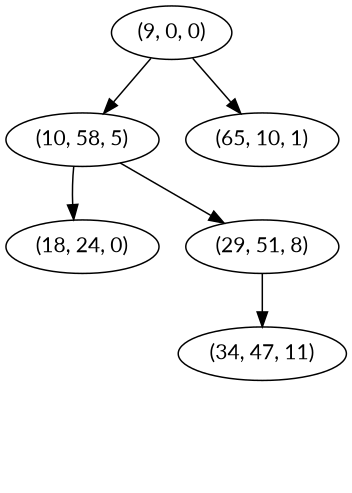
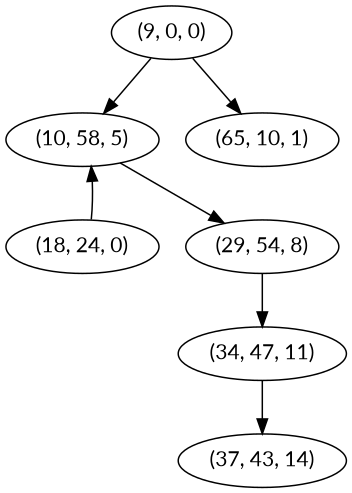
edge "(10, 58, 5)" -> "(18, 24, 0)": reversed
node "(29, 51, 8)": label "(29, 51, 8)" -> "(29, 54, 8)"
node "(37, 43, 14)": added
